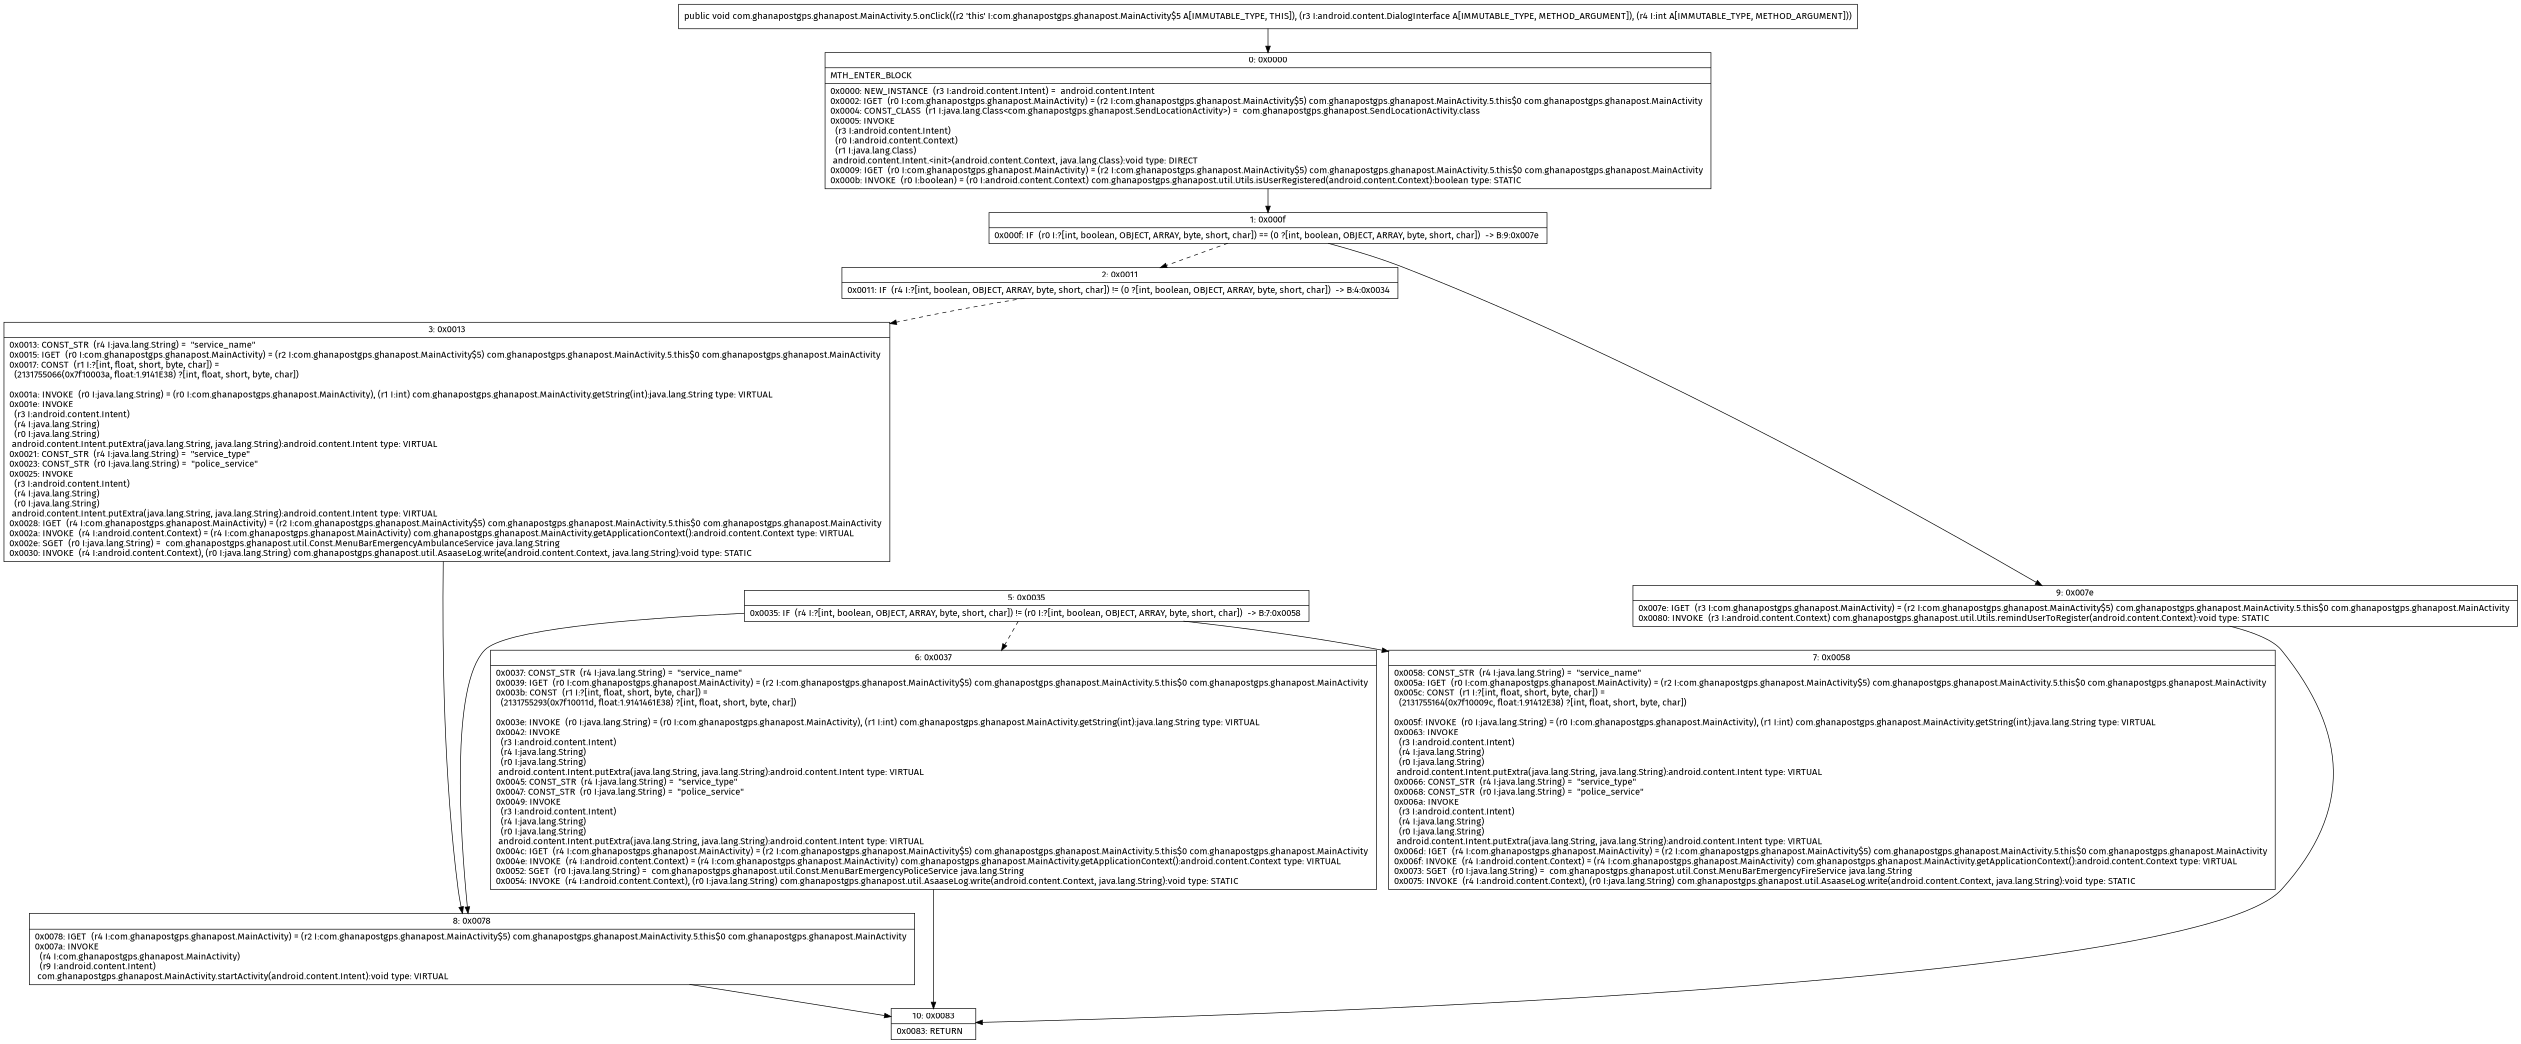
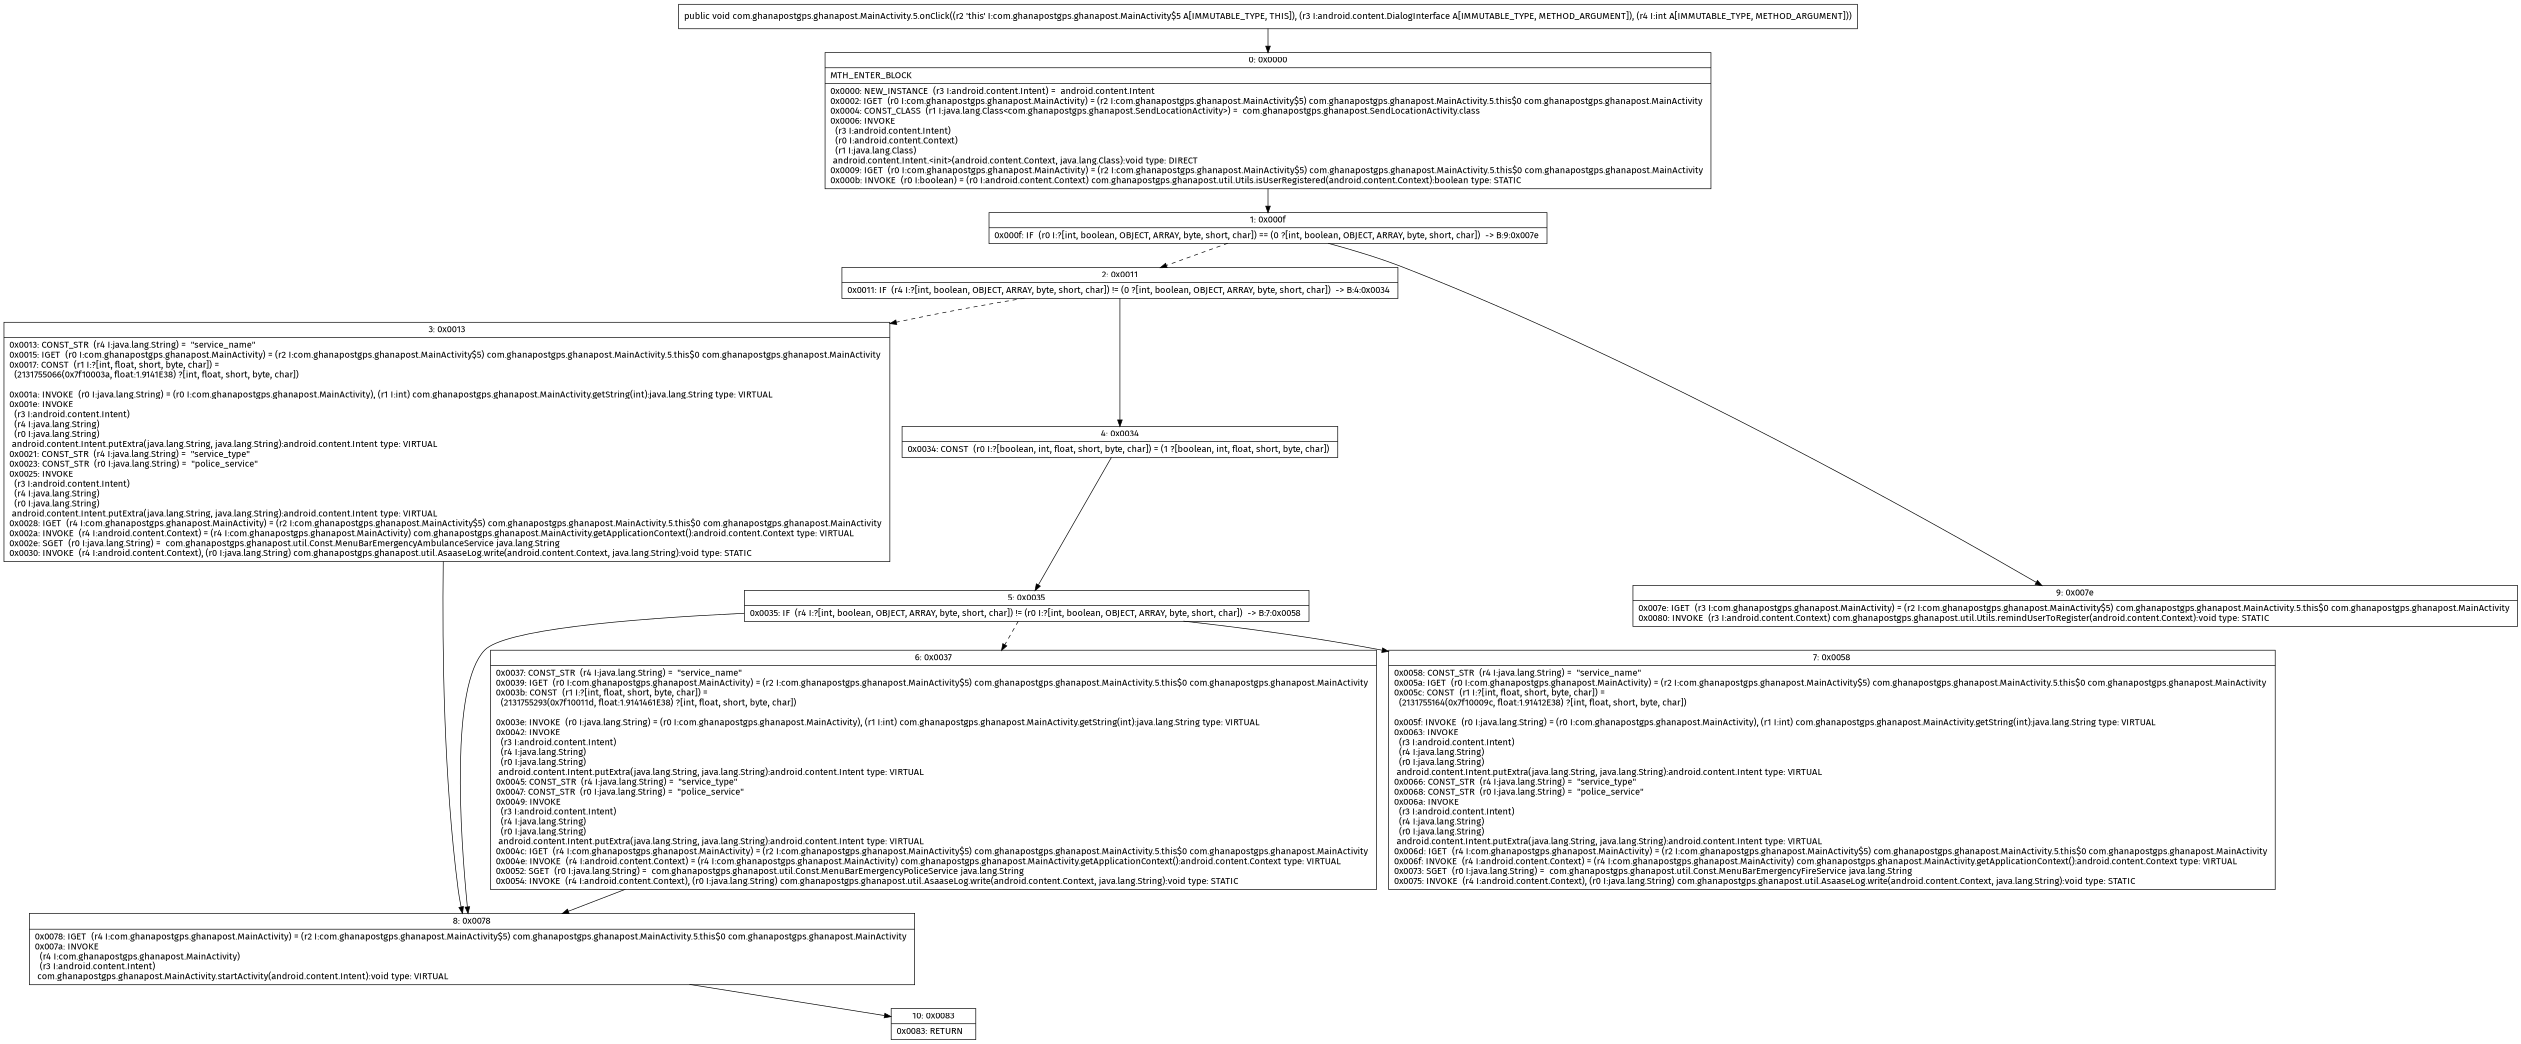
node "0: 0x0000": text "0x0005: INVOKE" -> "0x0006: INVOKE"
node "4: 0x0034": added
edge "6: 0x0037" -> "10: 0x0083": now "6: 0x0037" -> "8: 0x0078"
node "8: 0x0078": text "(r9 I:android.content.Intent)" -> "(r3 I:android.content.Intent)"
edge "9: 0x007e" -> "10: 0x0083": removed
